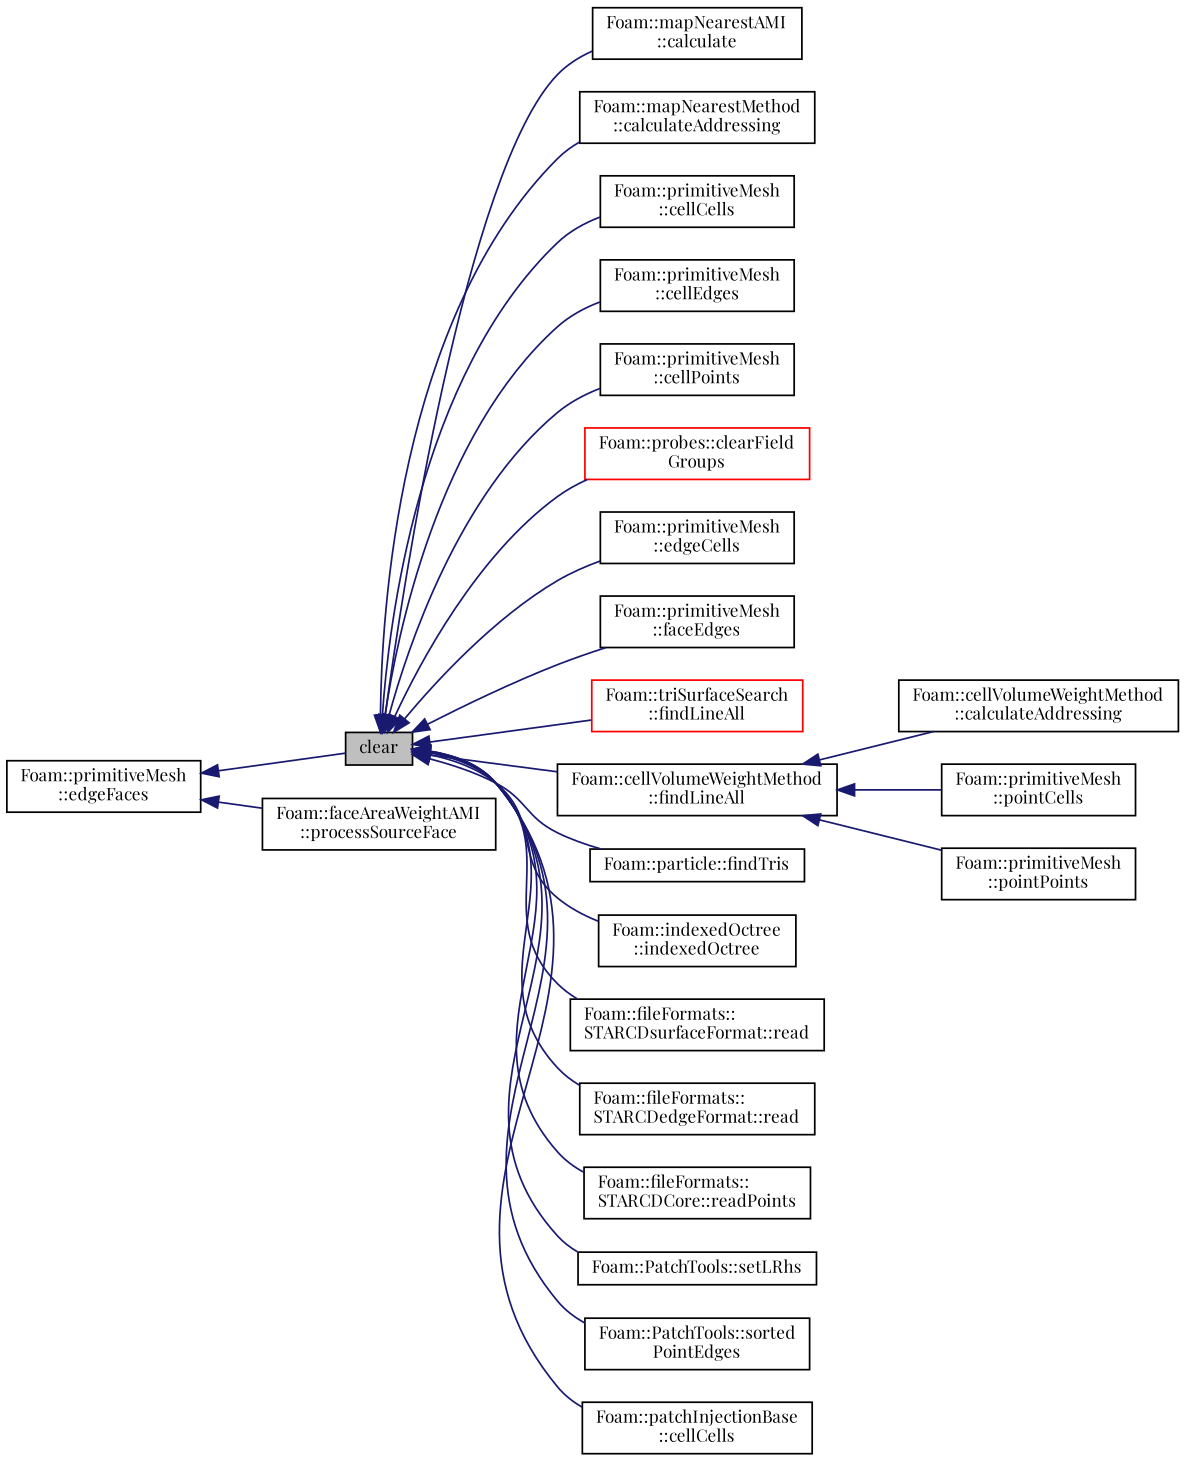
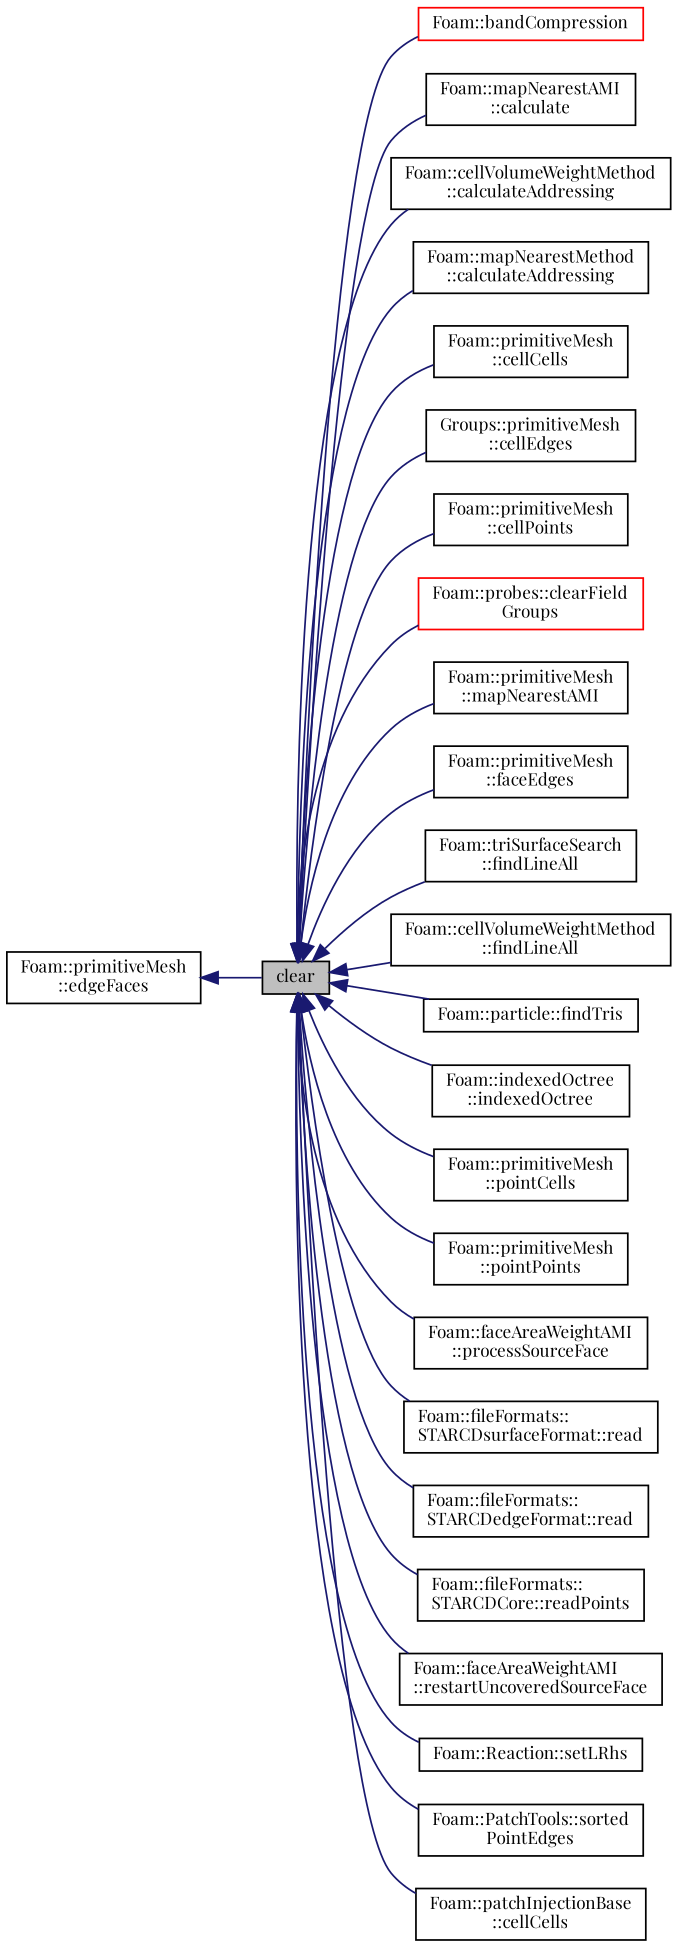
node "Foam::bandCompression": added
node "Foam::primitiveMesh ::cellEdges": label "Foam::primitiveMesh ::cellEdges" -> "Groups::primitiveMesh ::cellEdges"
node "Foam::primitiveMesh ::edgeCells": label "Foam::primitiveMesh ::edgeCells" -> "Foam::primitiveMesh ::mapNearestAMI"
node "Foam::triSurfaceSearch ::findLineAll": color red -> black
edge "Foam::cellVolumeWeightMethod ::calculateAddressing" -> "Foam::cellVolumeWeightMethod ::findLineAll": now "Foam::cellVolumeWeightMethod ::calculateAddressing" -> "clear"
edge "Foam::primitiveMesh ::pointCells" -> "Foam::cellVolumeWeightMethod ::findLineAll": now "Foam::primitiveMesh ::pointCells" -> "clear"
edge "Foam::faceAreaWeightAMI ::processSourceFace" -> "Foam::primitiveMesh ::edgeFaces": now "Foam::faceAreaWeightAMI ::processSourceFace" -> "clear"
edge "Foam::primitiveMesh ::pointPoints" -> "Foam::cellVolumeWeightMethod ::findLineAll": now "Foam::primitiveMesh ::pointPoints" -> "clear"
node "Foam::PatchTools::setLRhs": label "Foam::PatchTools::setLRhs" -> "Foam::Reaction::setLRhs"
node "Foam::faceAreaWeightAMI ::restartUncoveredSourceFace": added
